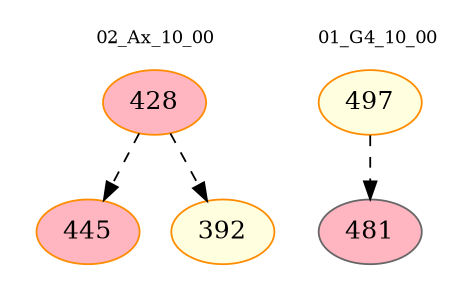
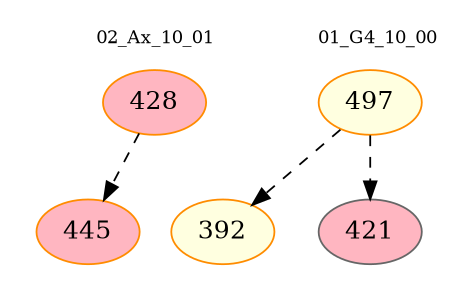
cluster "02_Ax_10_00": label "02_Ax_10_00" -> "02_Ax_10_01"
edge "428" -> "392": now "497" -> "392"
node "481": label "481" -> "421"
